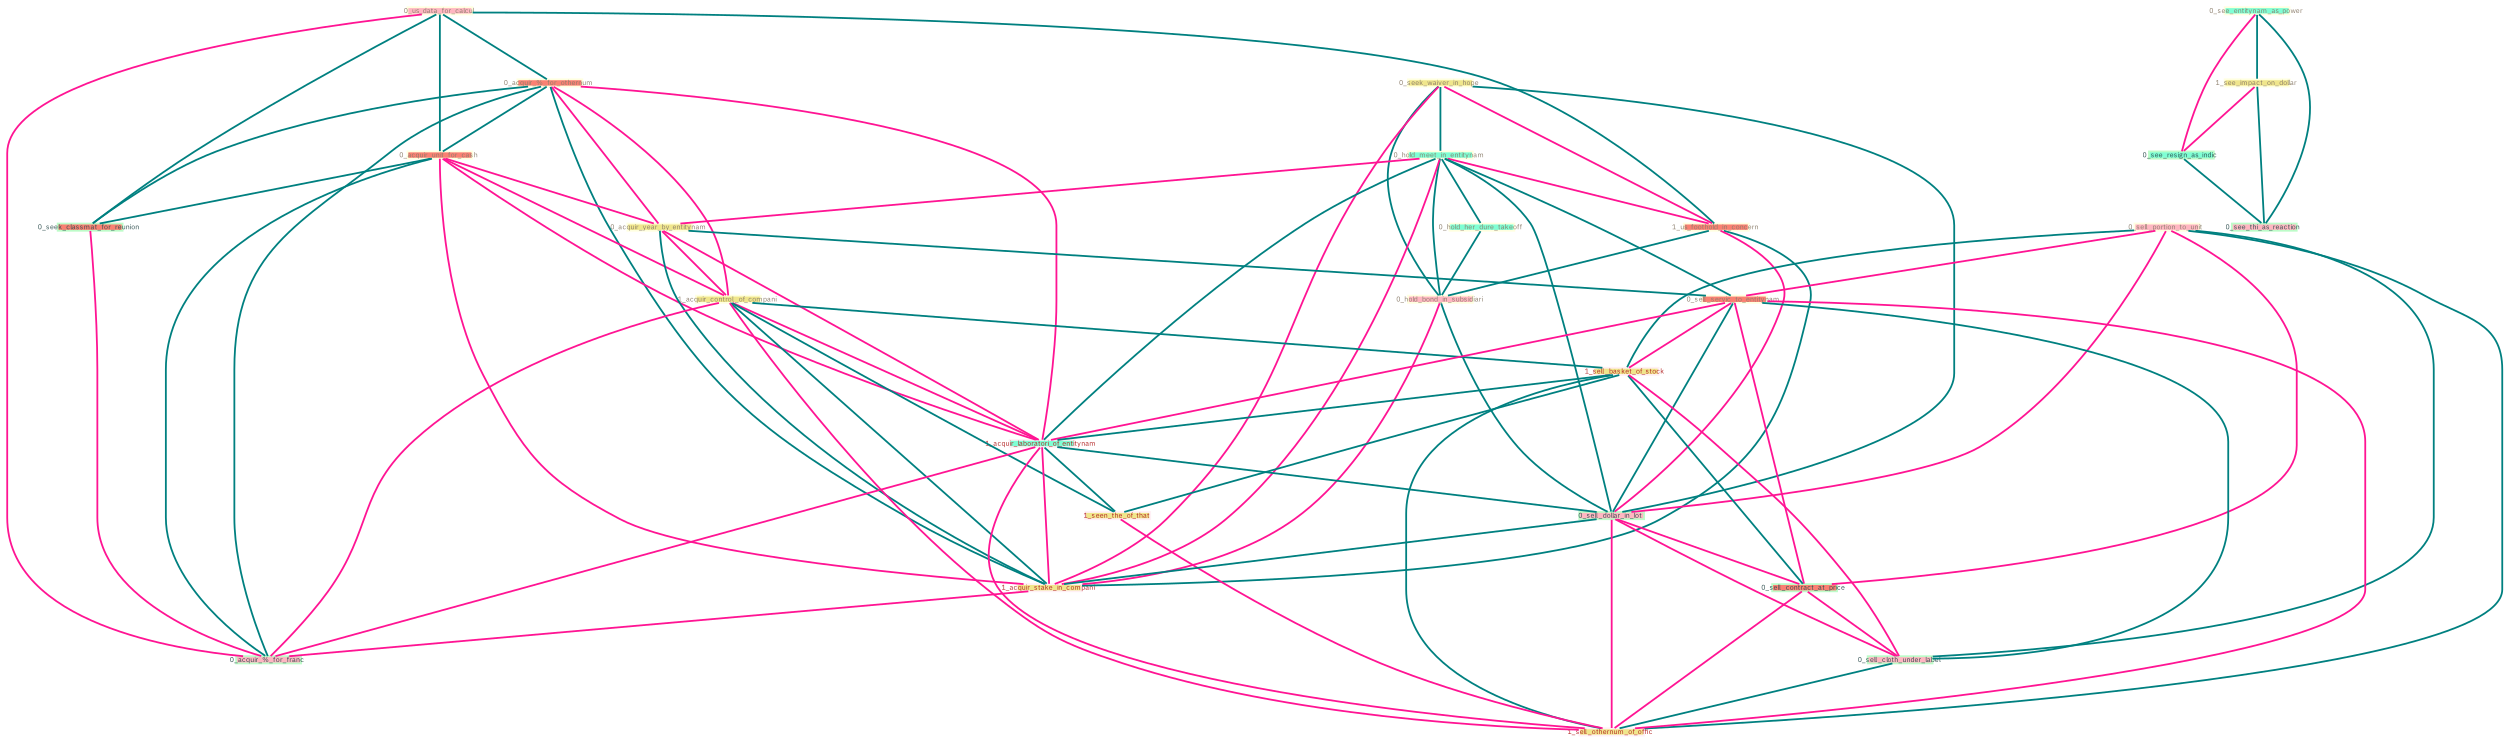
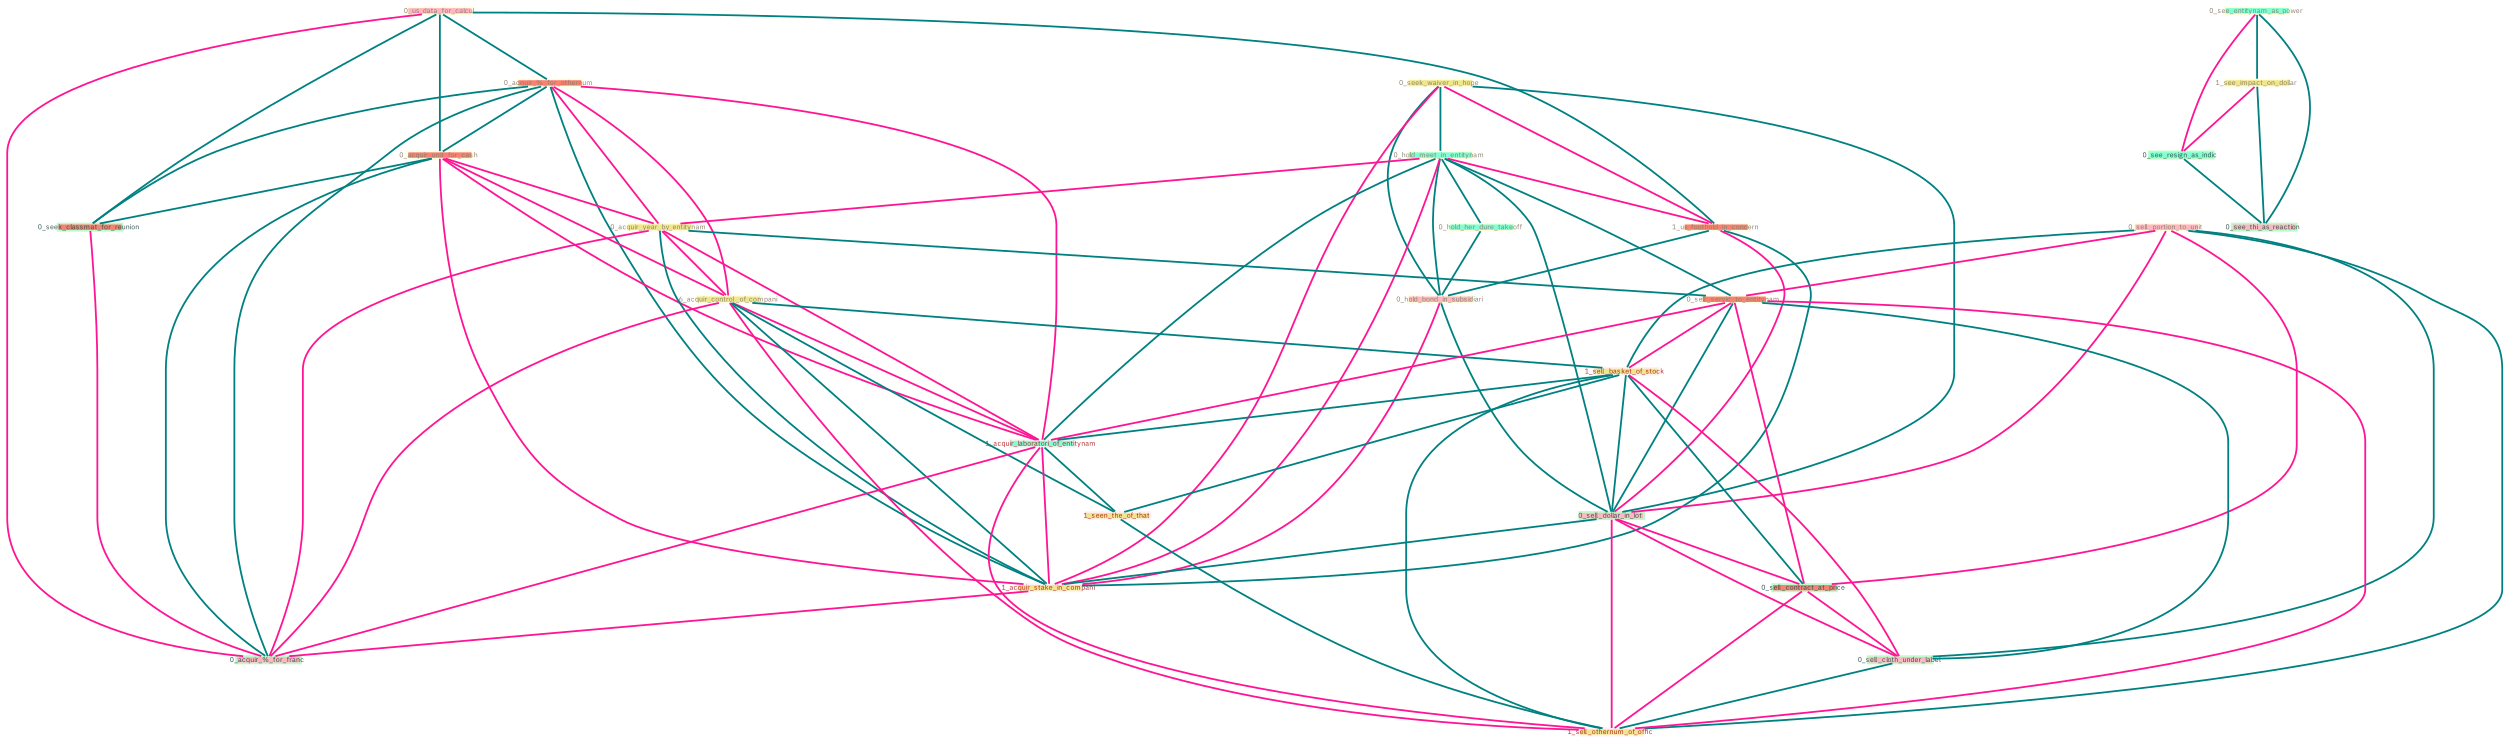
node "1_acquir_control_of_compani": label "1_acquir_control_of_compani" -> "6_acquir_control_of_compani"
edge "0_acquir_year_by_entitynam" -- "0_acquir_%_for_franc": added
edge "1_acquir_laboratori_of_entitynam" -- "0_sell_dollar_in_lot": now "1_sell_basket_of_stock" -- "0_sell_dollar_in_lot"
edge "1_seen_the_of_that" -- "1_sell_othernum_of_offic": color deeppink -> teal
